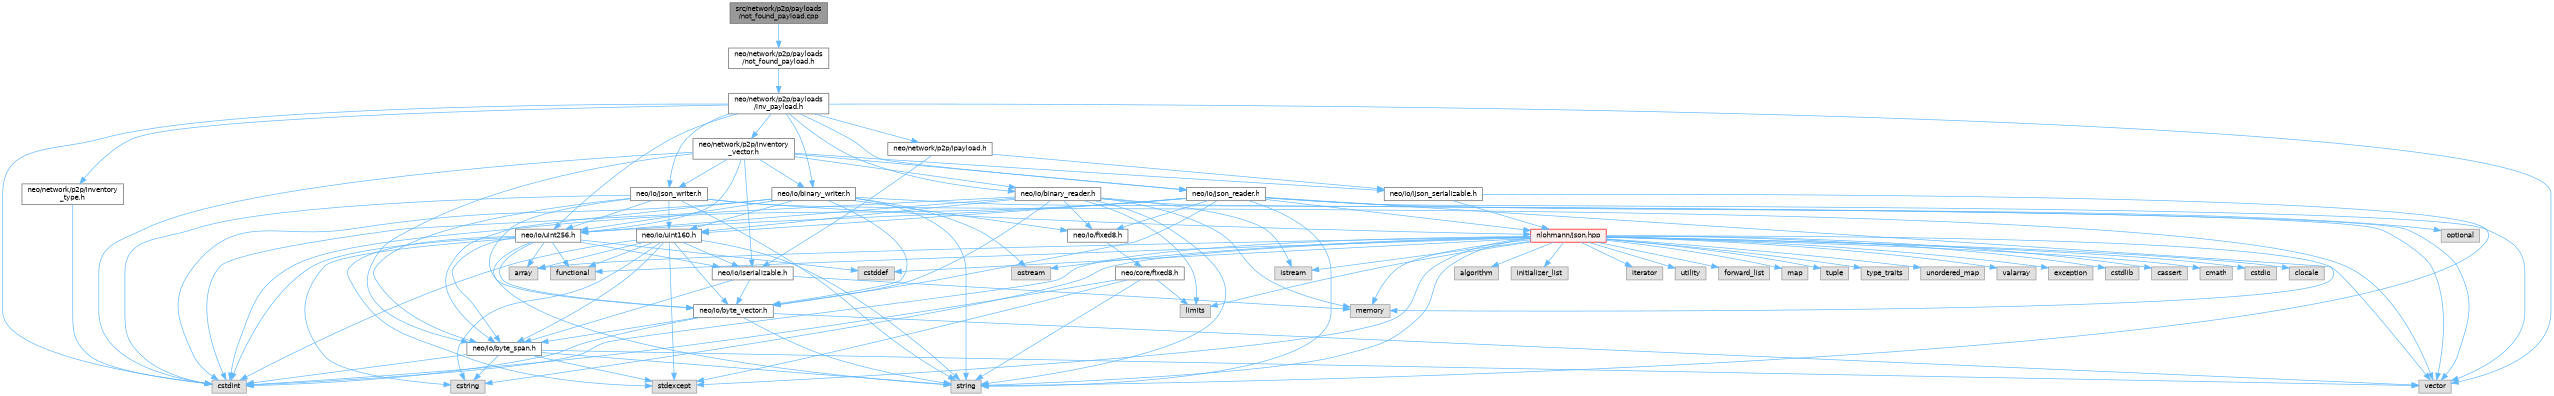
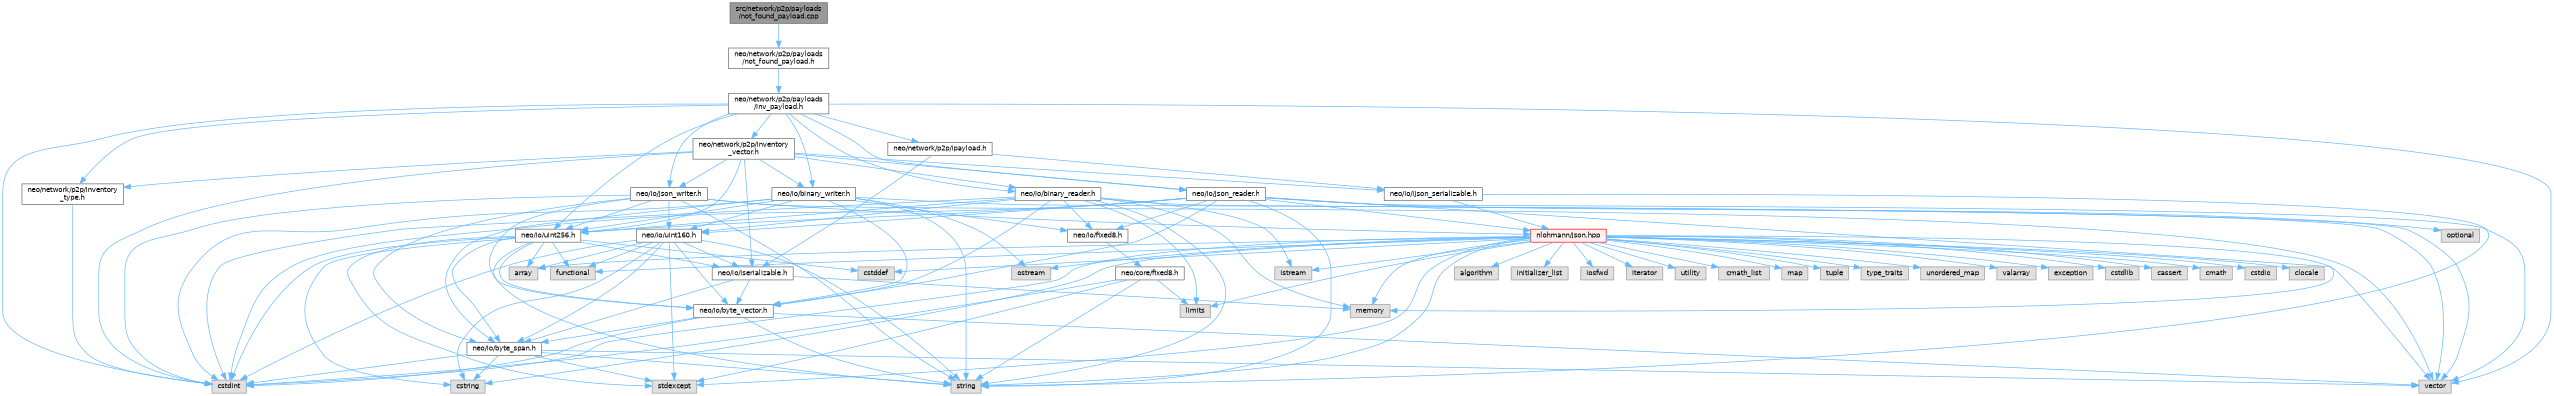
edge "neo/network/p2p/inventory _vector.h" -> "neo/io/byte_span.h": now "neo/network/p2p/inventory _vector.h" -> "neo/network/p2p/inventory _type.h"
node "iosfwd": added
node "forward_list": label "forward_list" -> "cmath_list"
